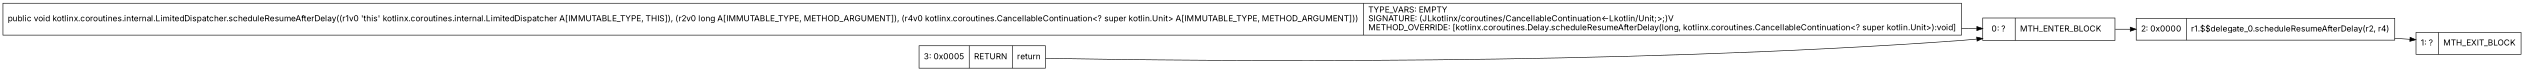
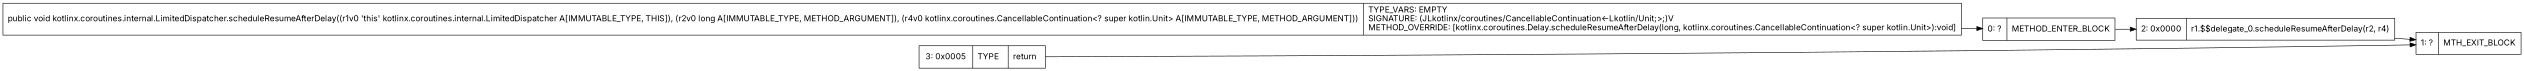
node "0: ?": text "MTH_ENTER_BLOCK" -> "METHOD_ENTER_BLOCK"
node "3: 0x0005": text "RETURN" -> "TYPE"
edge "3: 0x0005" -> "0: ?": now "3: 0x0005" -> "1: ?"
